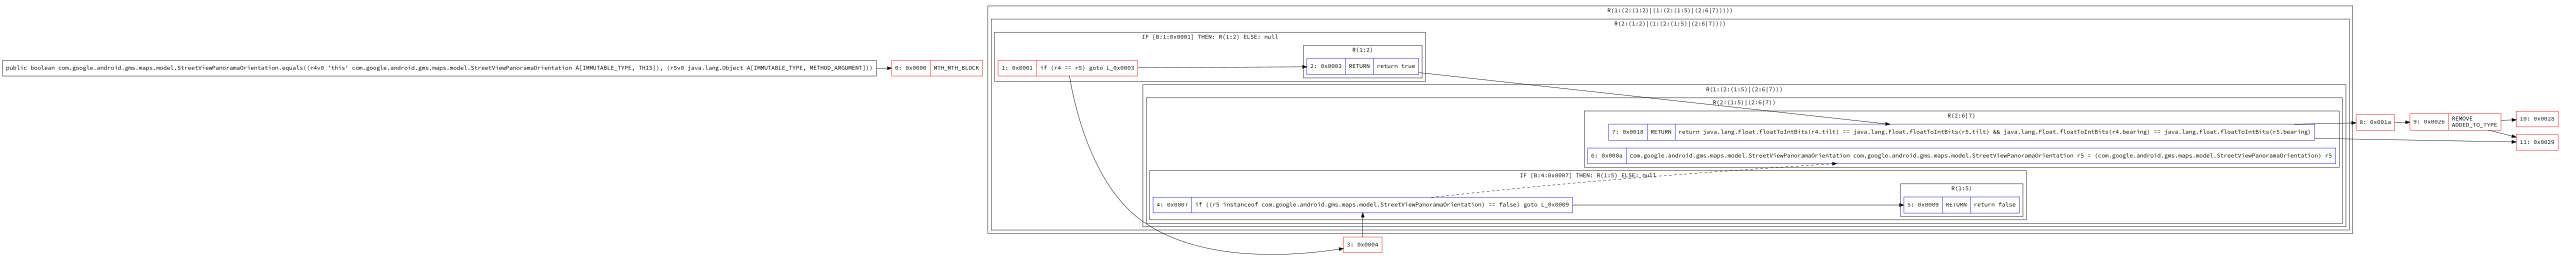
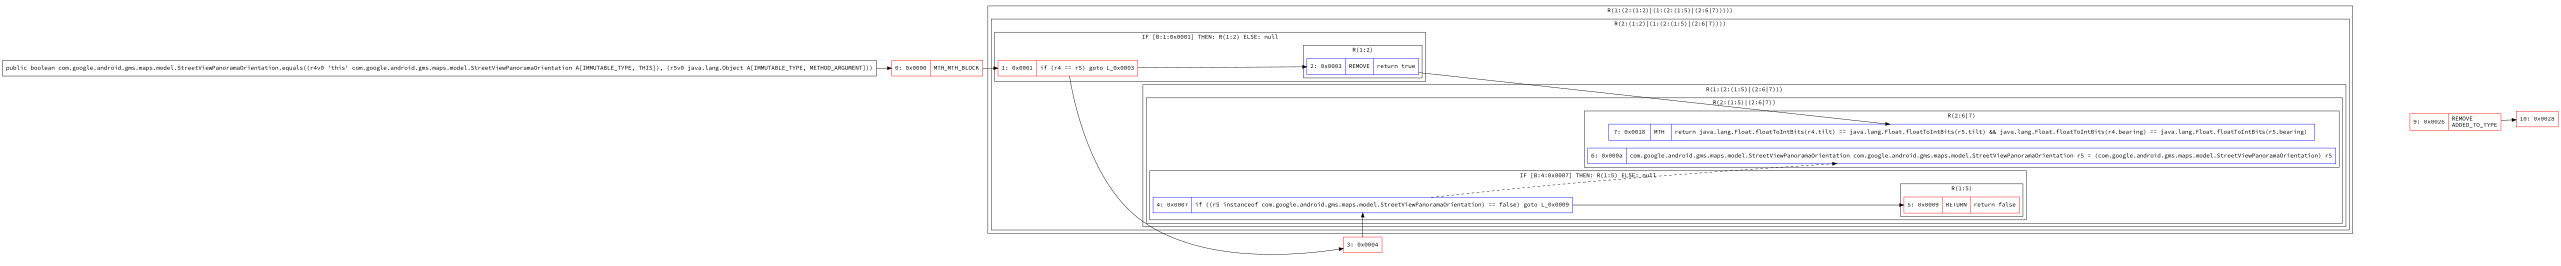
node "2: 0x0003": text "RETURN" -> "REMOVE"
edge "0: 0x0000" -> "1: 0x0001": added
node "8: 0x001a": removed
node "7: 0x0018": text "RETURN" -> "MTH"
node "11: 0x0029": removed
node "5: 0x0009": color blue -> red
